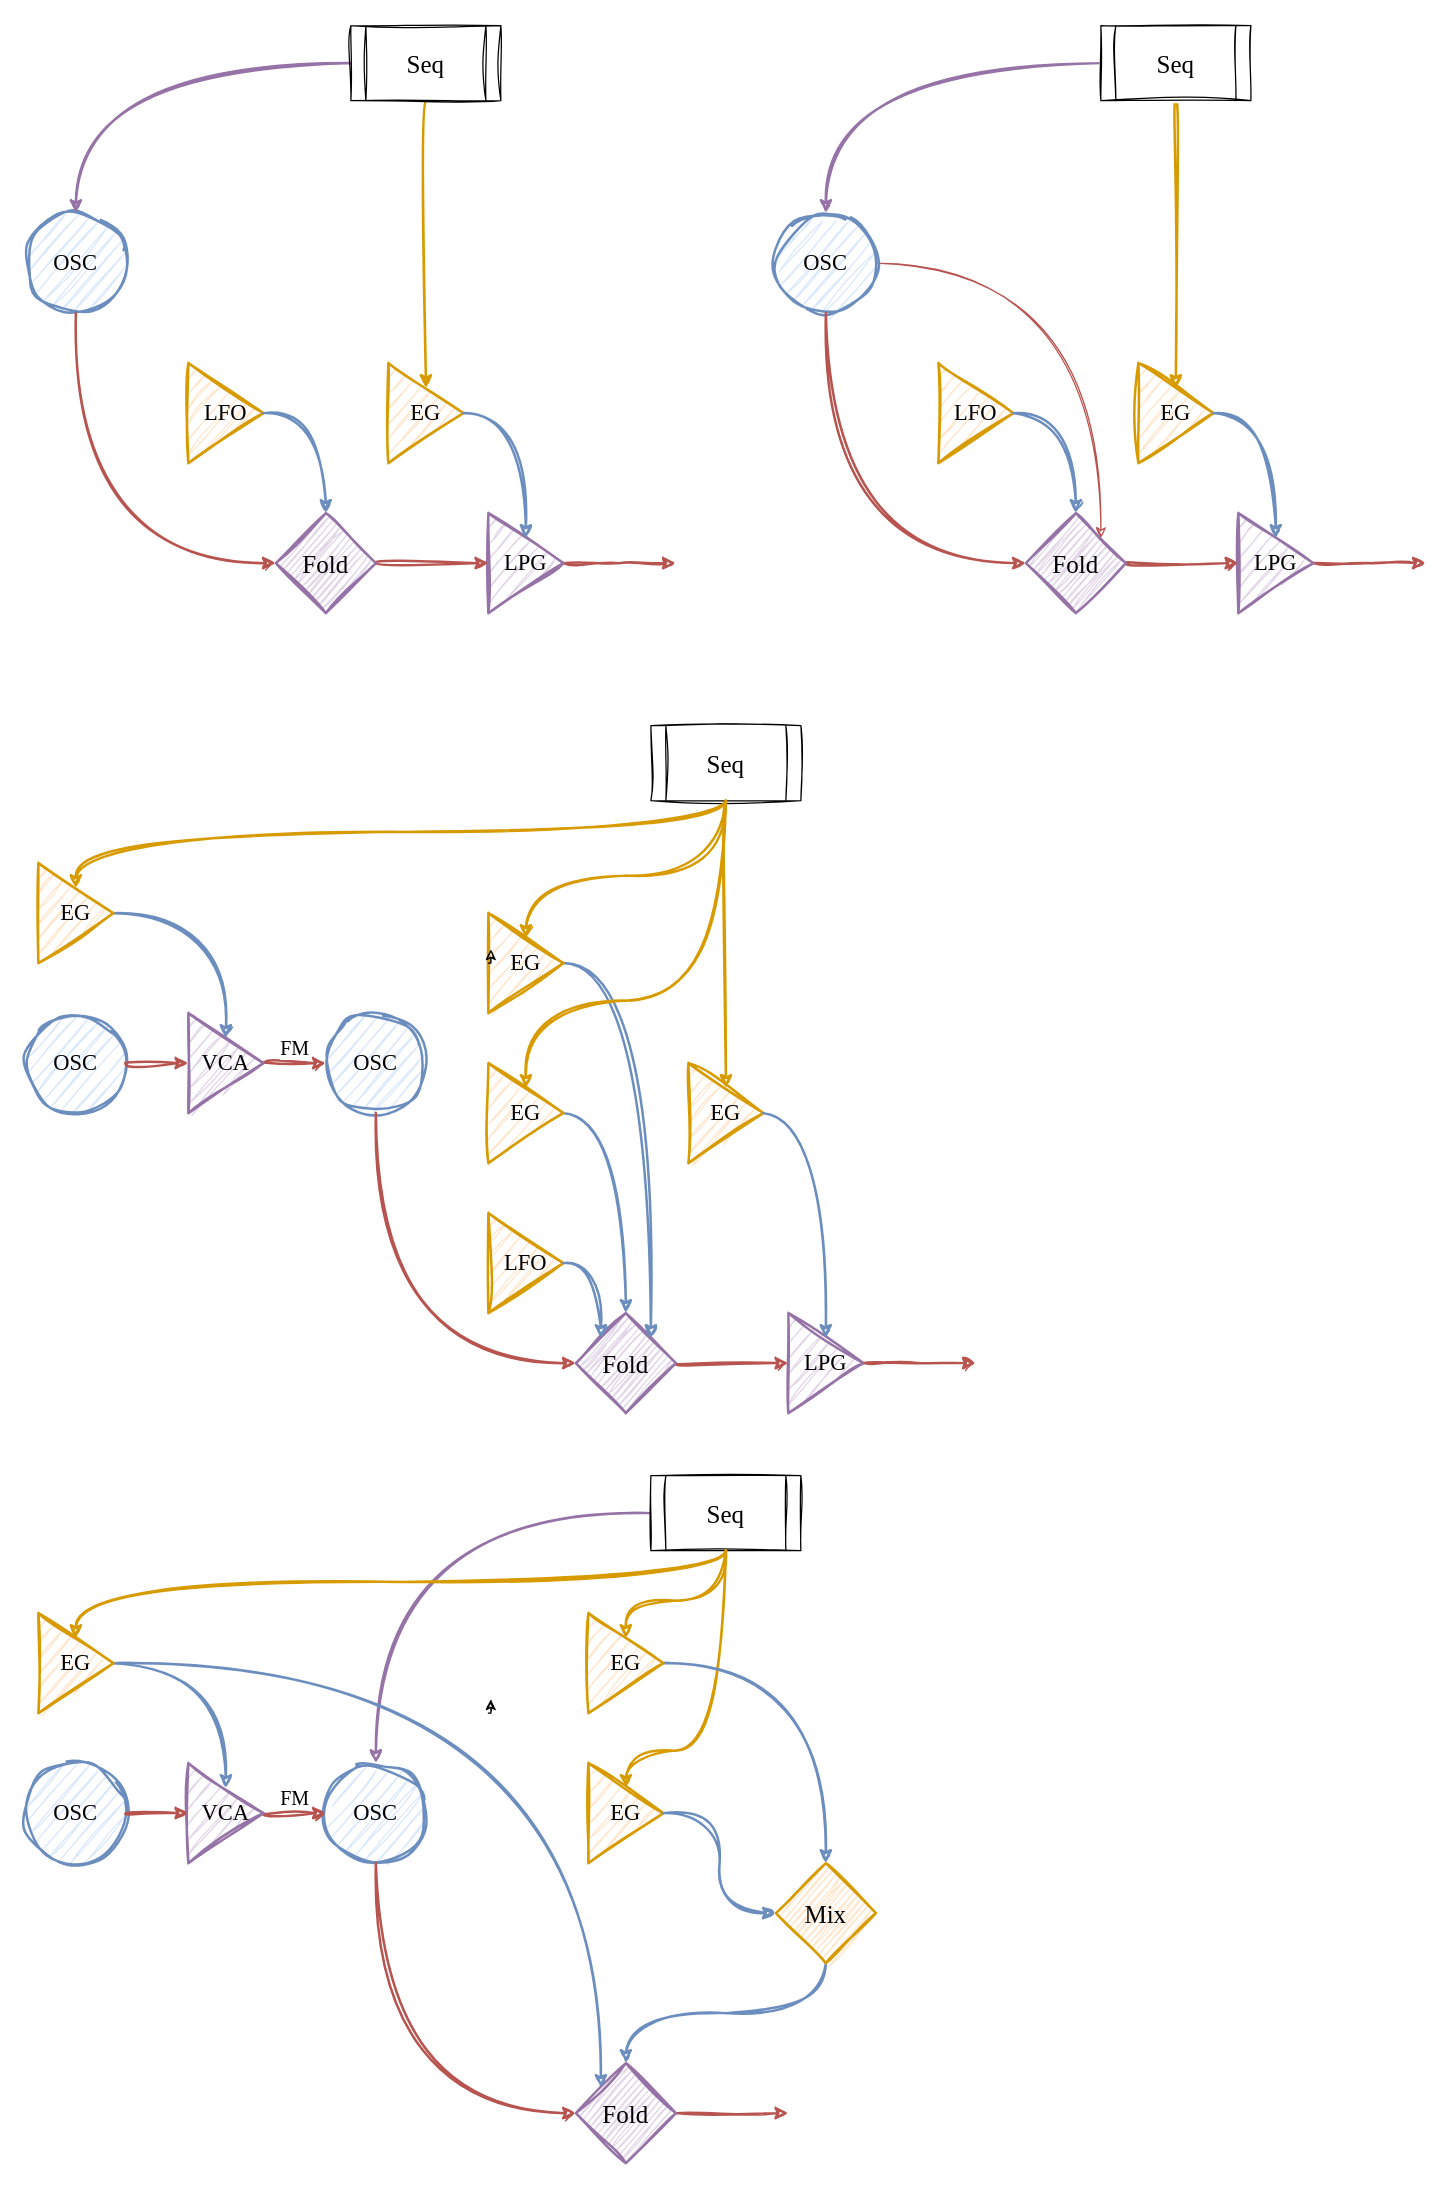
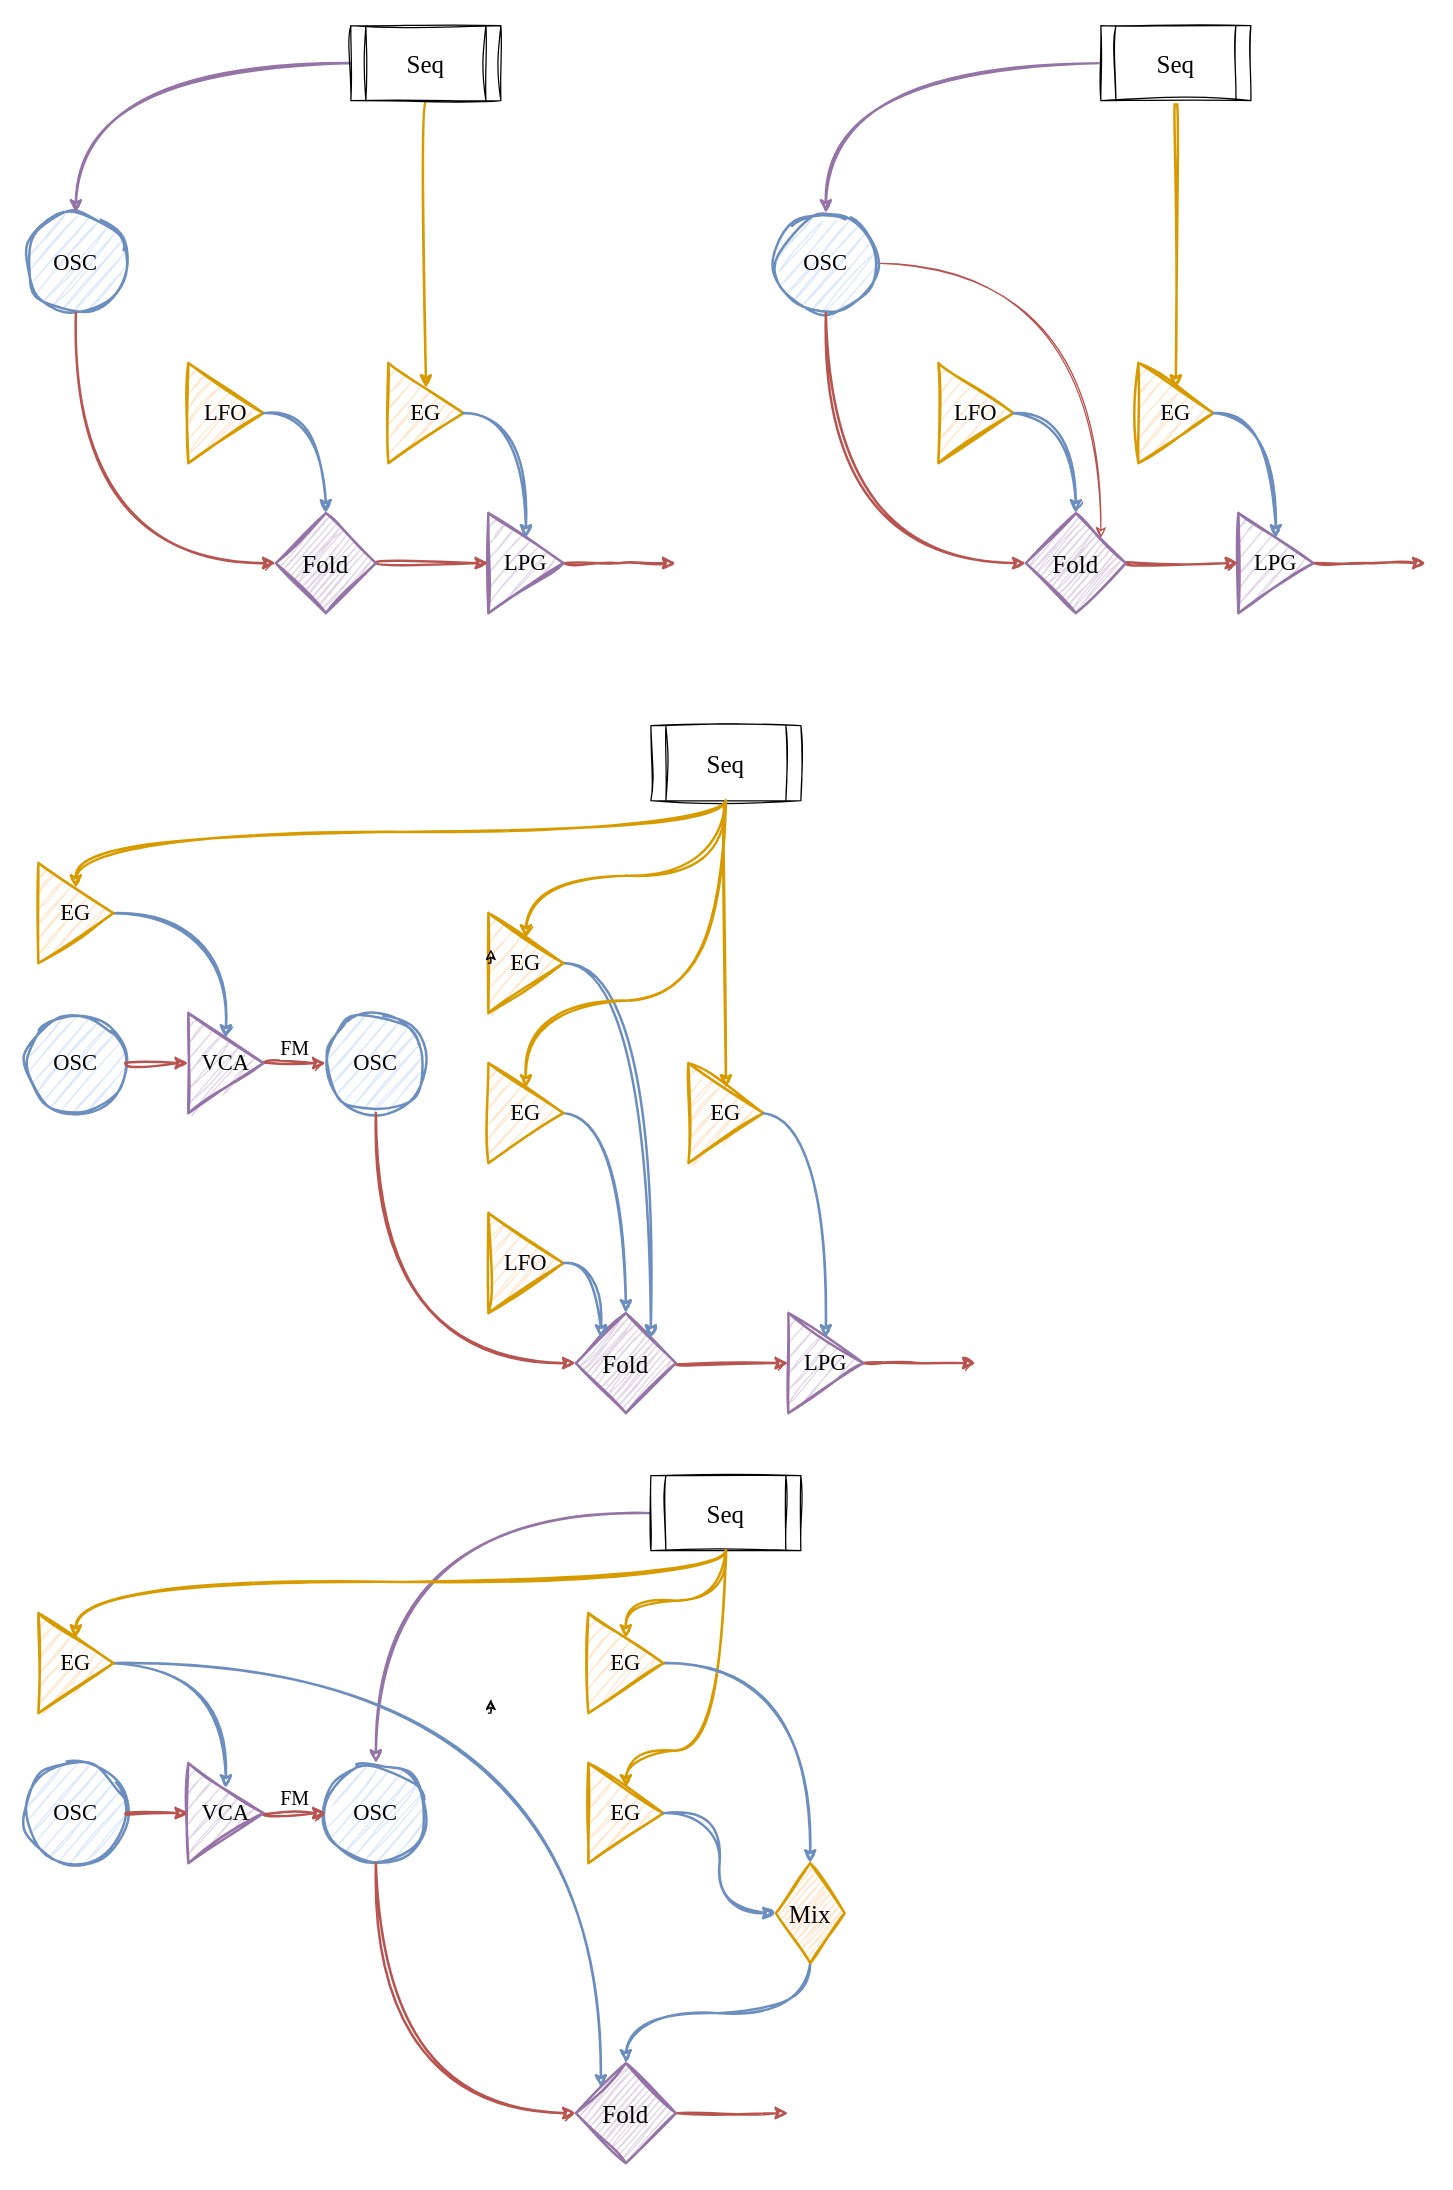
node "Mix": size 100x100 -> 69x100
